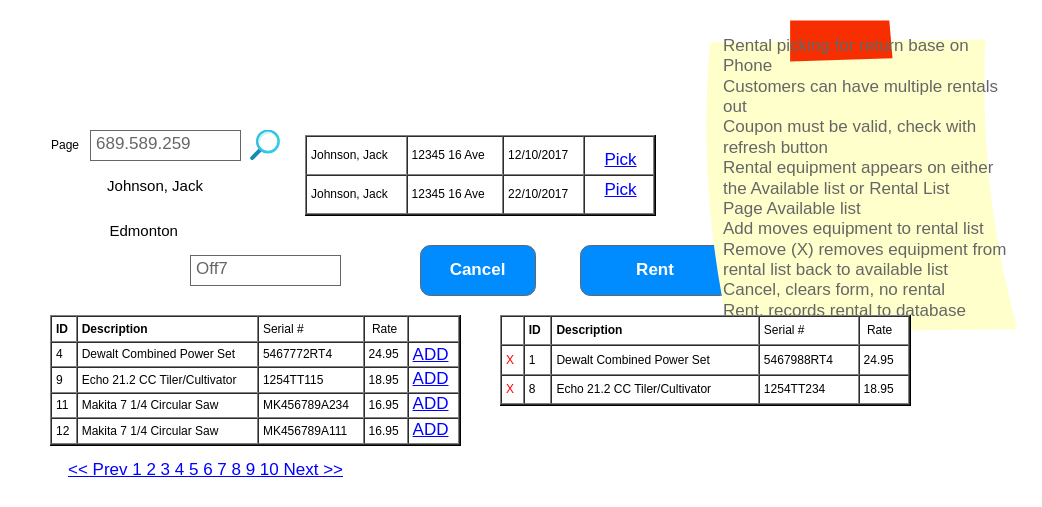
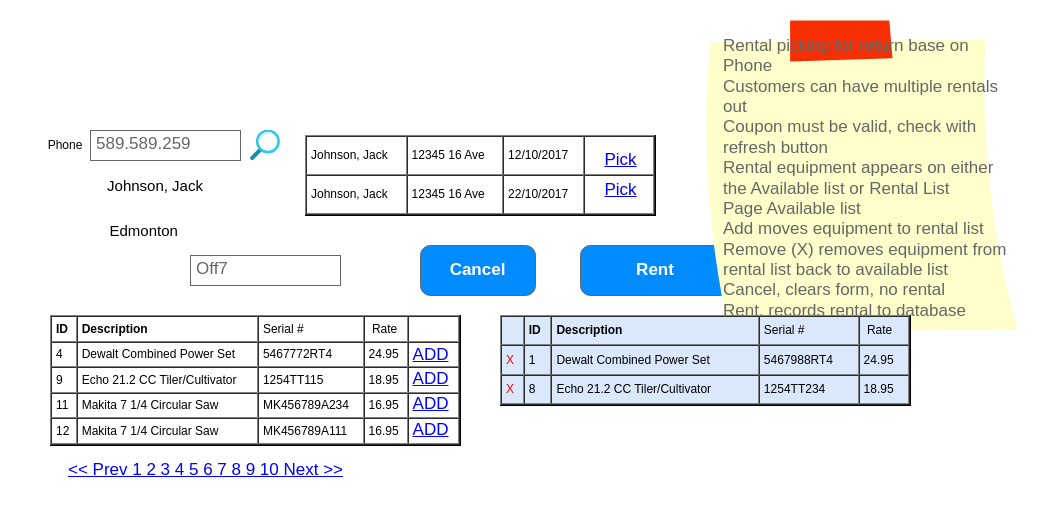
node "689.589.259": label "689.589.259" -> "589.589.259"
node "Page": label "Page" -> "Phone"
node "IDDescriptionSerial # Rate X 1 Dewalt Combined Power Set 5467988RT4 24.95 X 8 Echo 21.2 CC Tiler/Cultivator 1254TT234 18.95": fillcolor #ffffff -> #dae8fc
